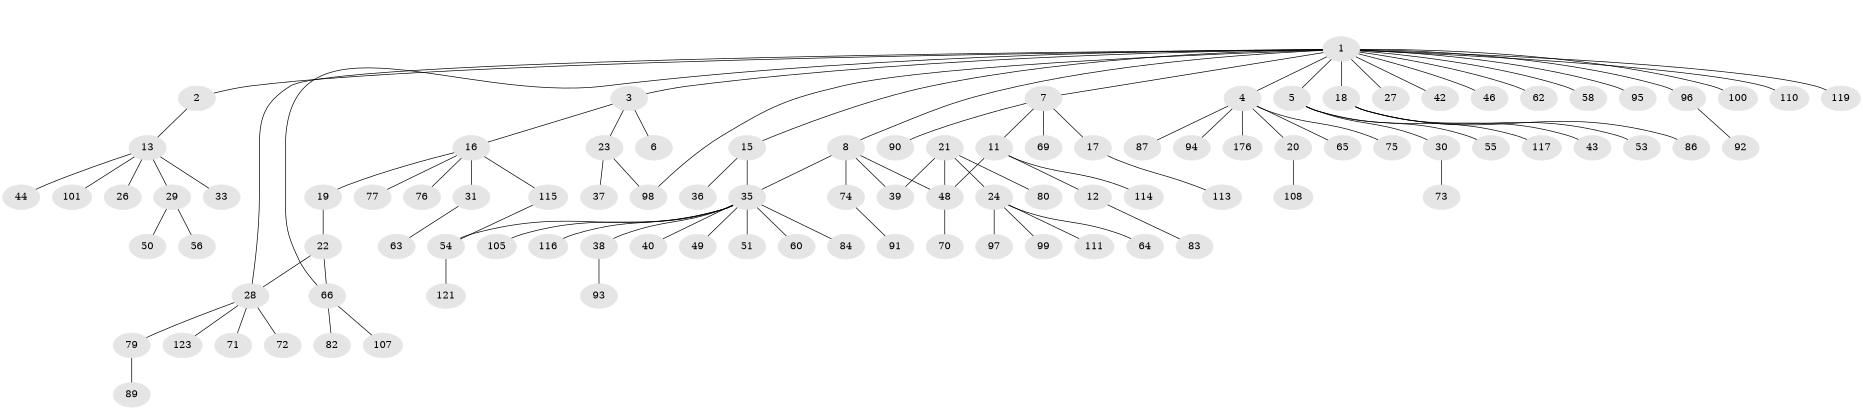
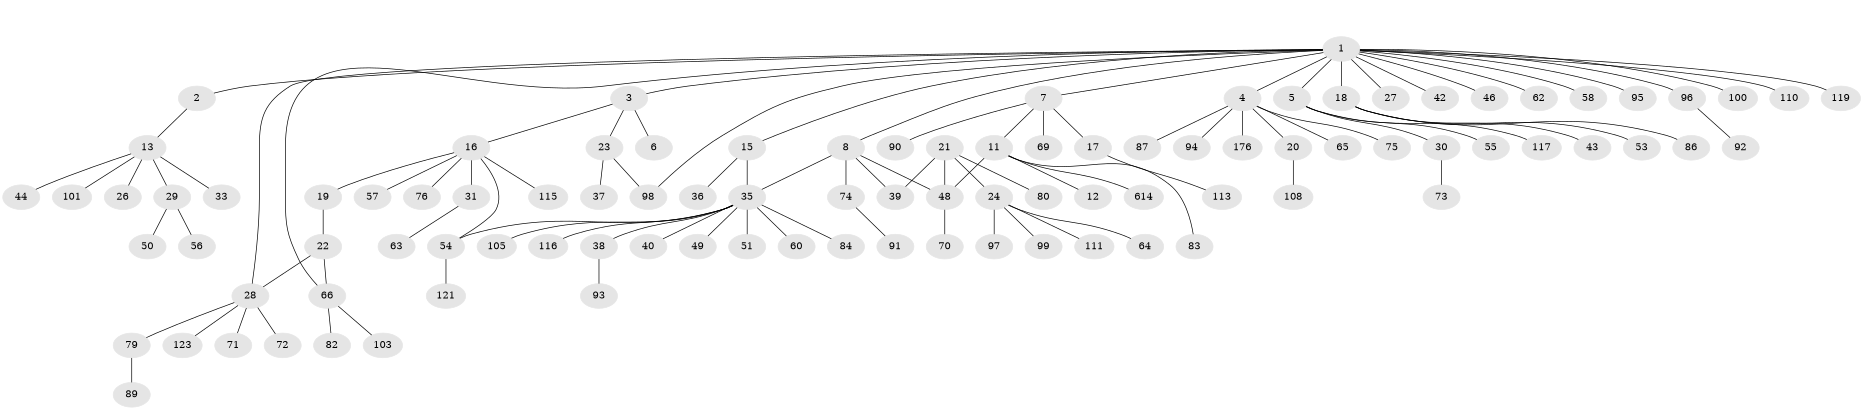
node "77": label "77" -> "57"
node "114": label "114" -> "614"
edge "115" -- "54": now "16" -- "54"
edge "12" -- "83": now "11" -- "83"
node "107": label "107" -> "103"
